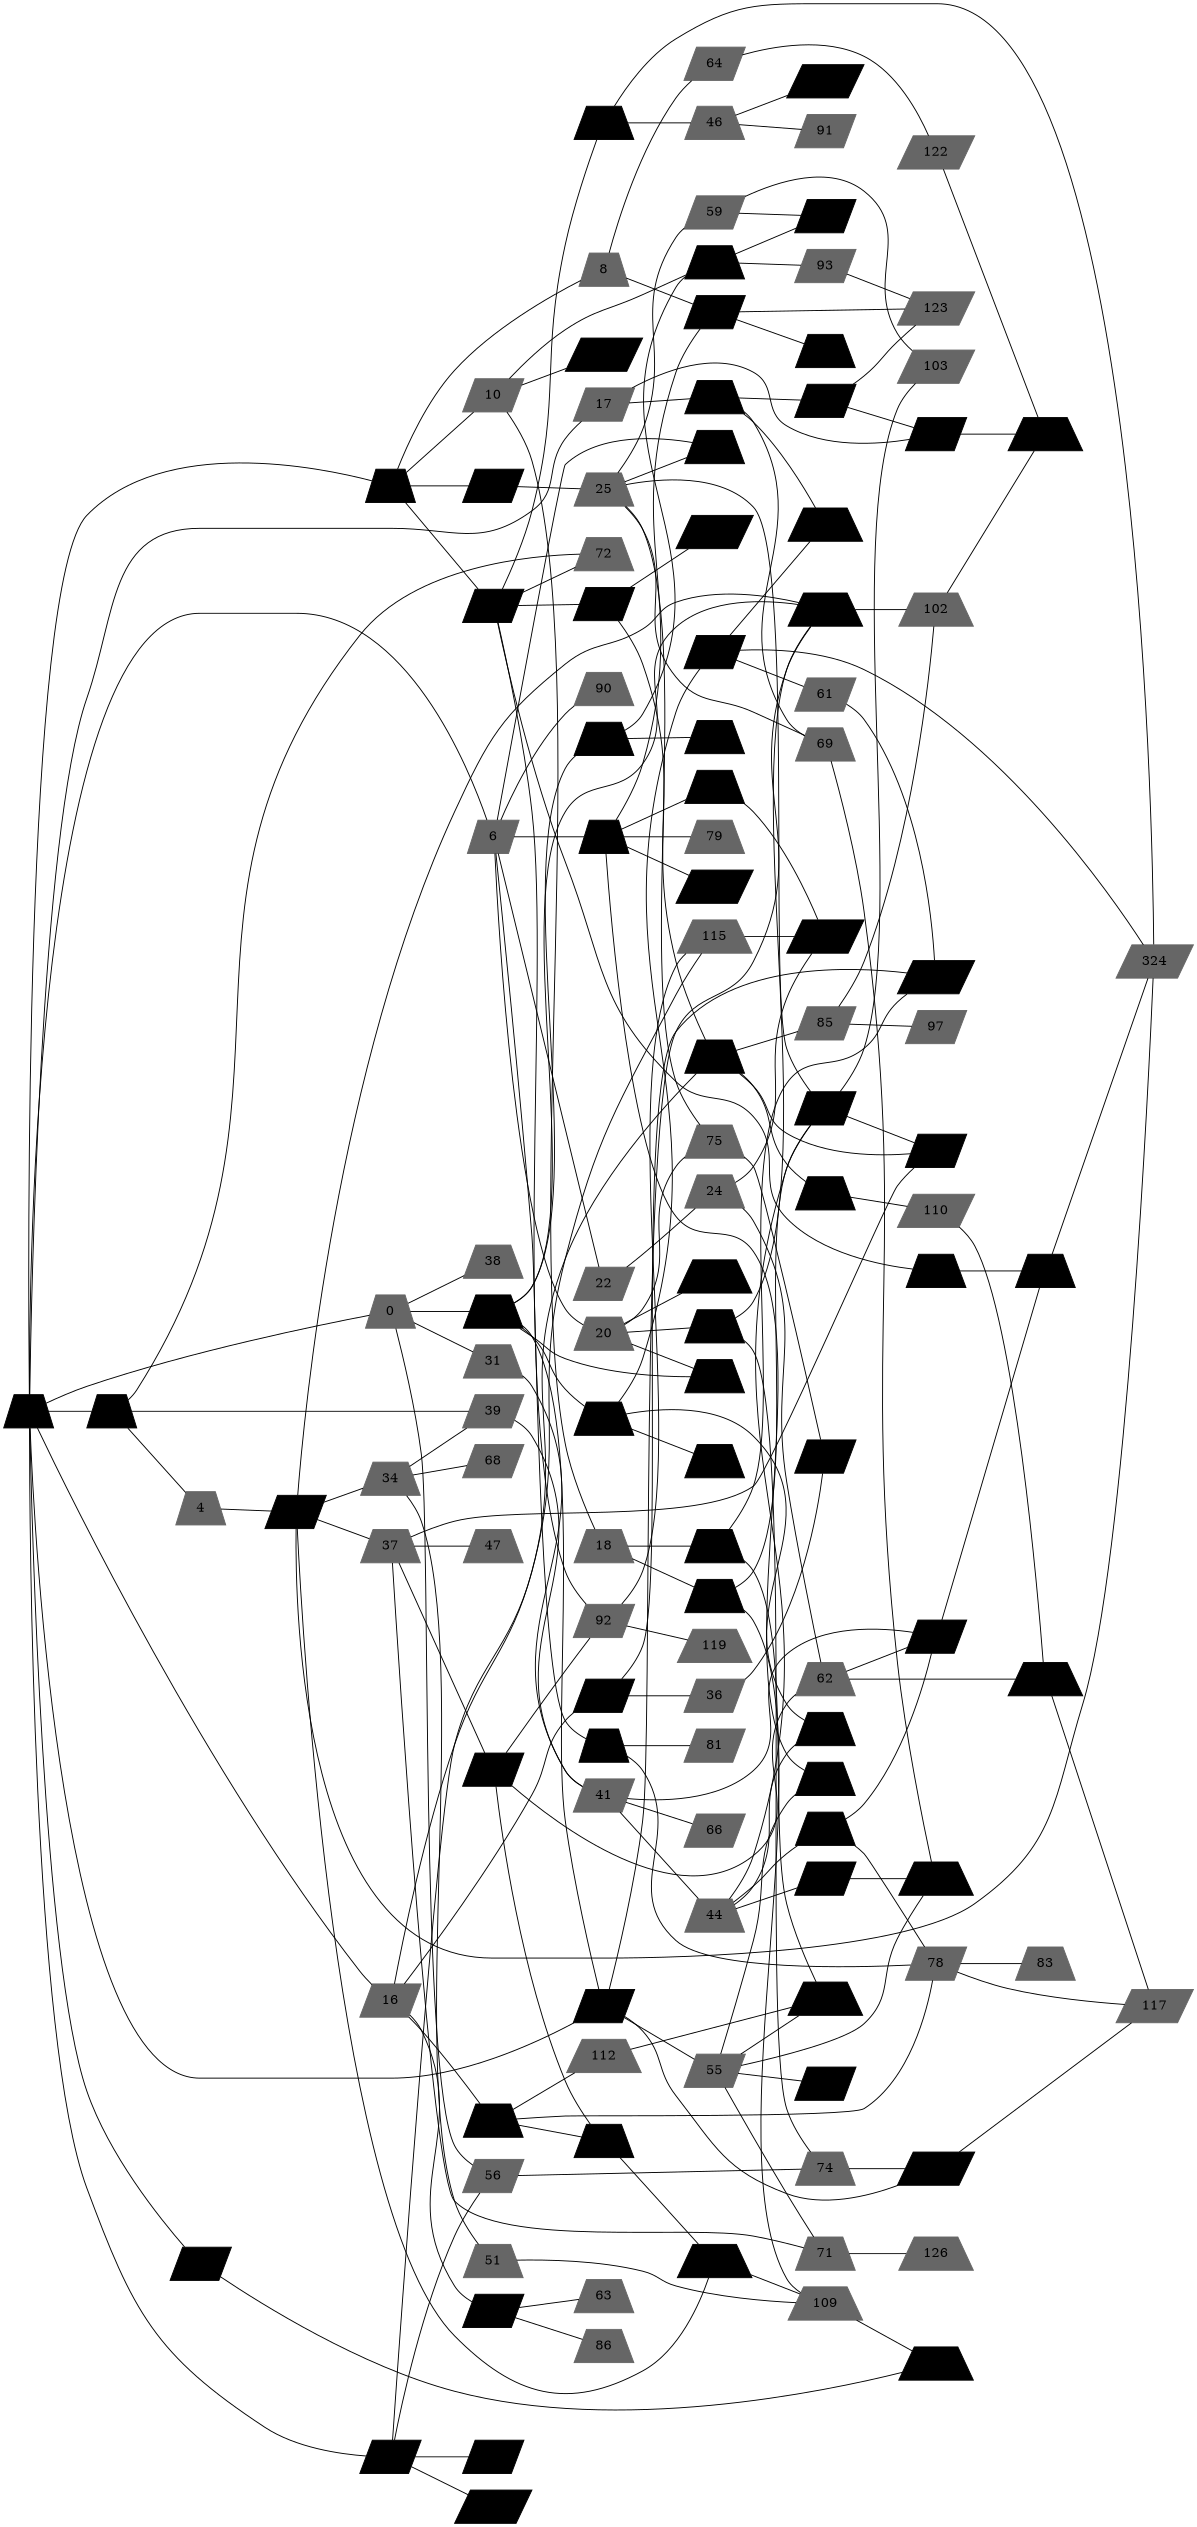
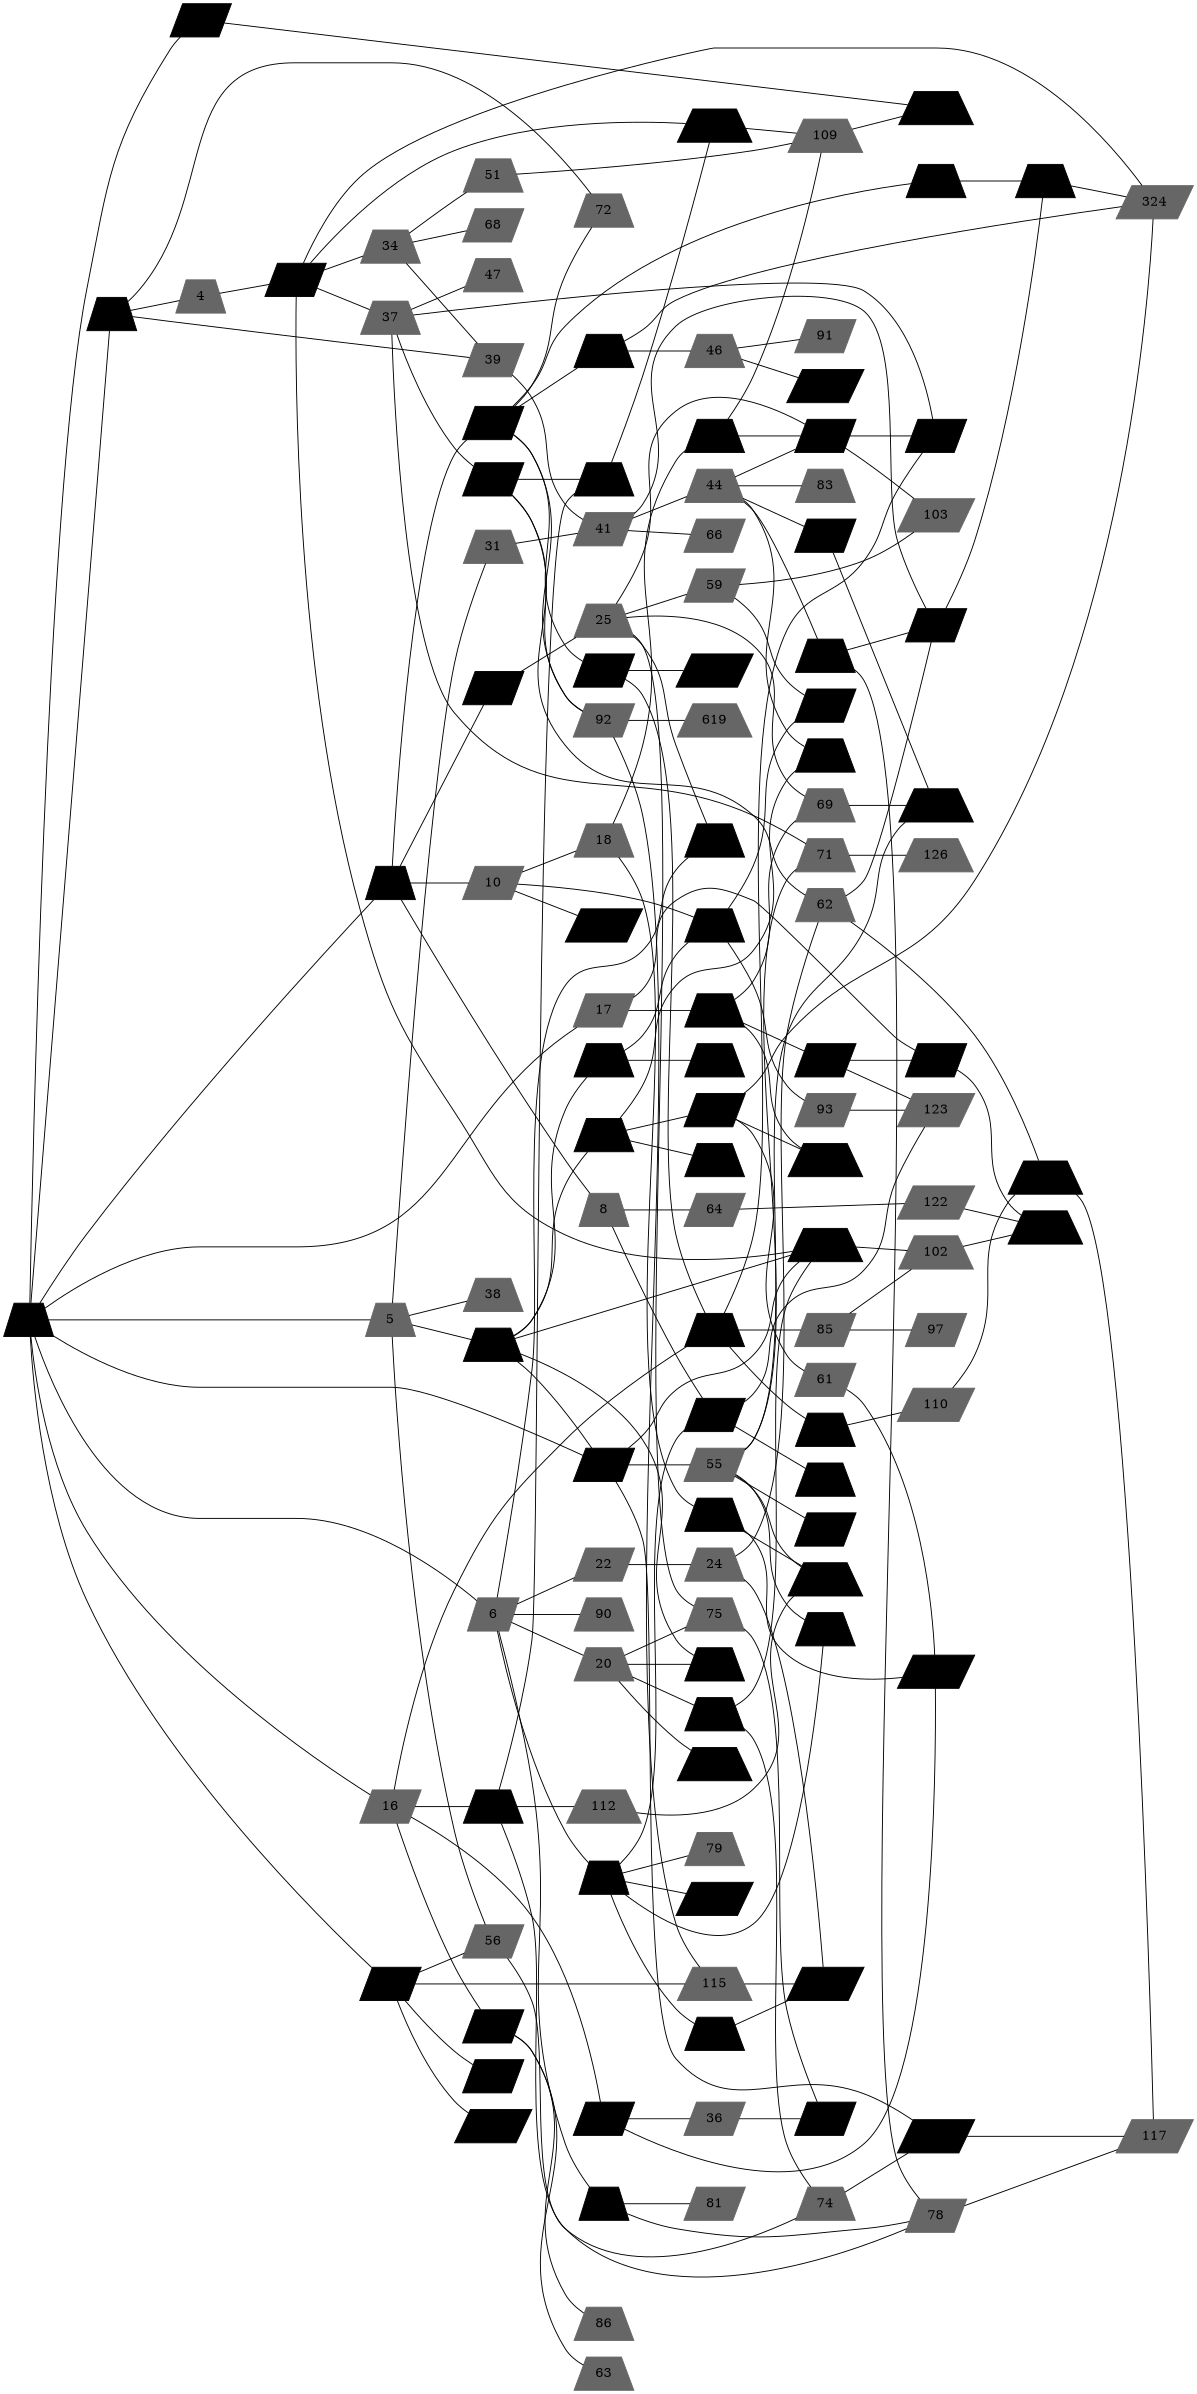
node "0": label "0" -> "5"
node "119": label "119" -> "619"
edge "78" -- "83": now "44" -- "83"
